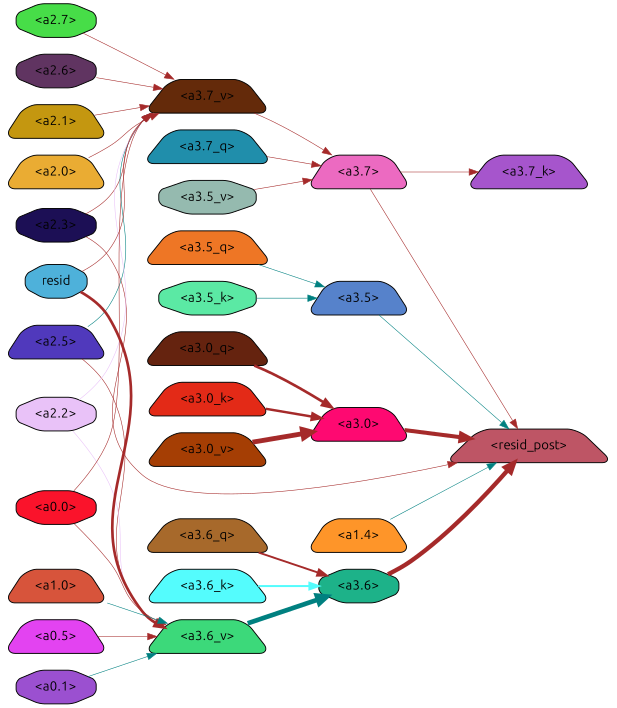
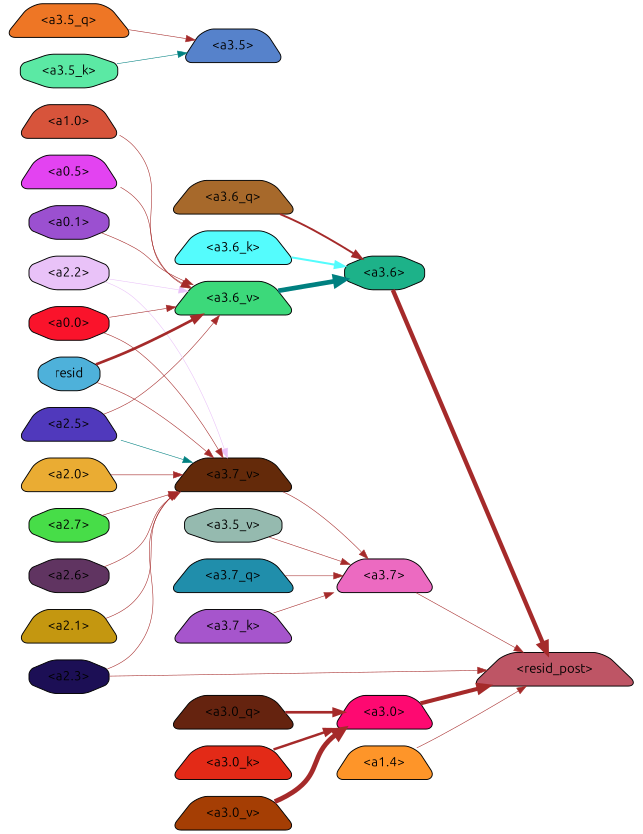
edge "<a3.7>" -> "<a3.7_k>": reversed
edge "<a3.5_q>" -> "<a3.5>": color teal -> brown
edge "<a3.5>" -> "<resid_post>": removed
edge "<a1.4>" -> "<resid_post>": color teal -> brown
edge "<a1.0>" -> "<a3.6_v>": color teal -> brown
edge "<a0.1>" -> "<a3.6_v>": color teal -> brown
